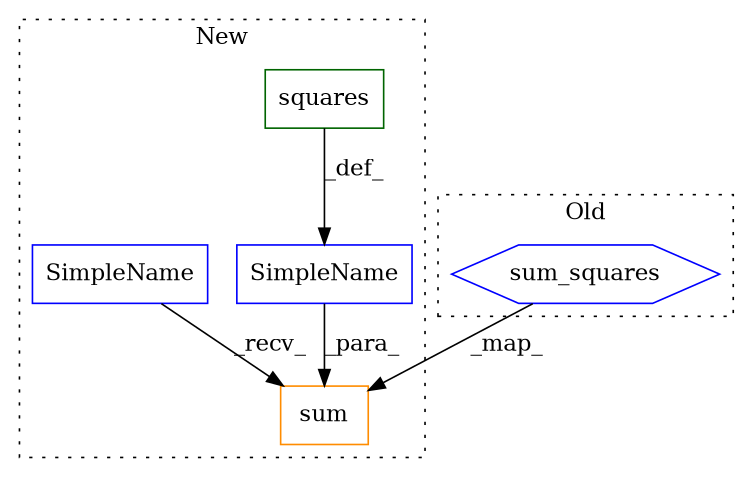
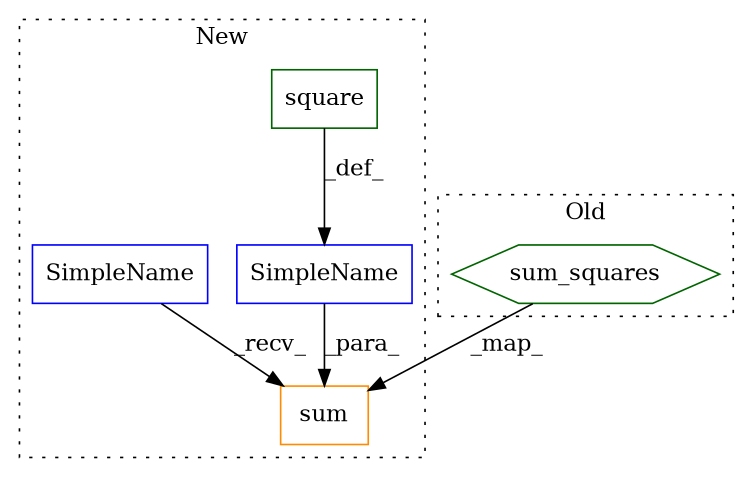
node "squares": label "squares" -> "square"
node "sum_squares": color blue -> darkgreen
